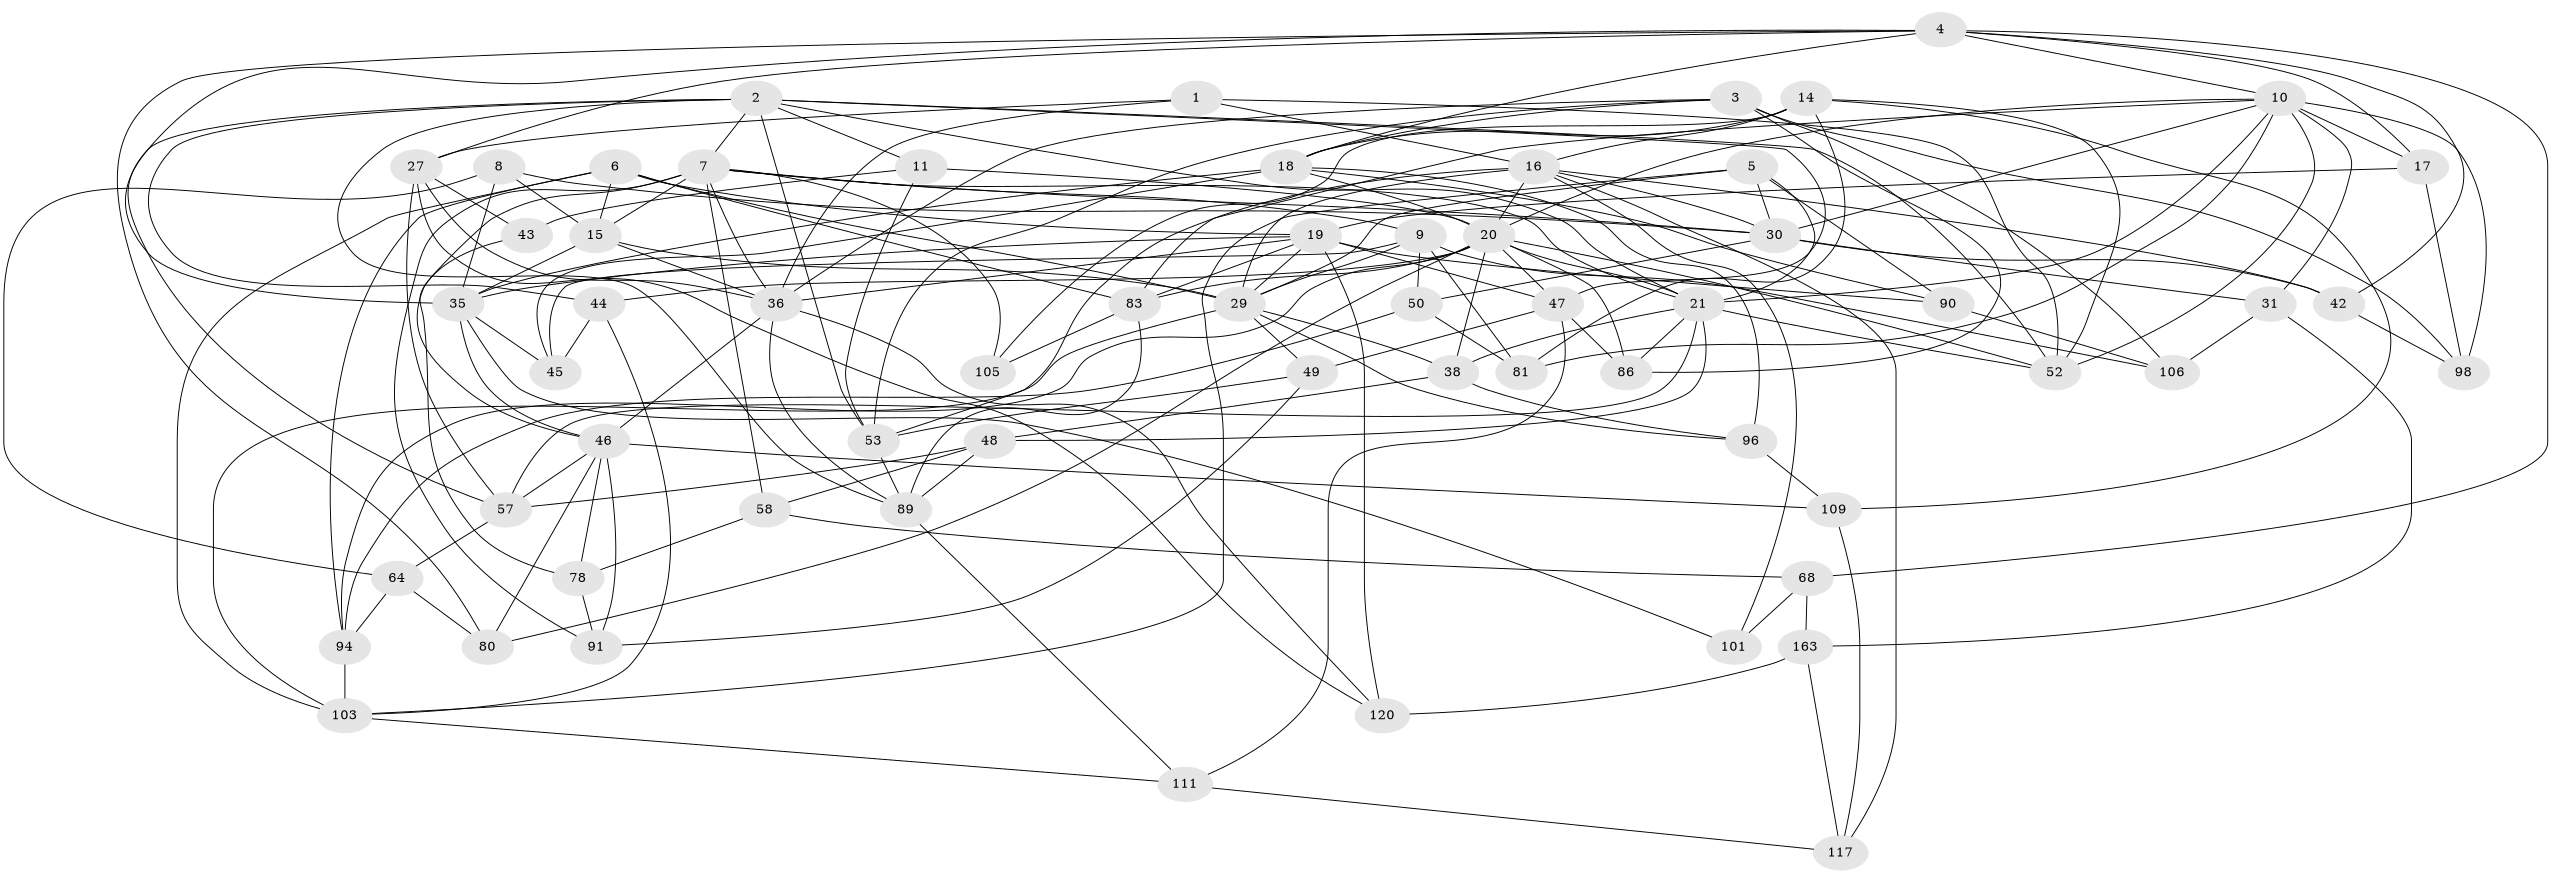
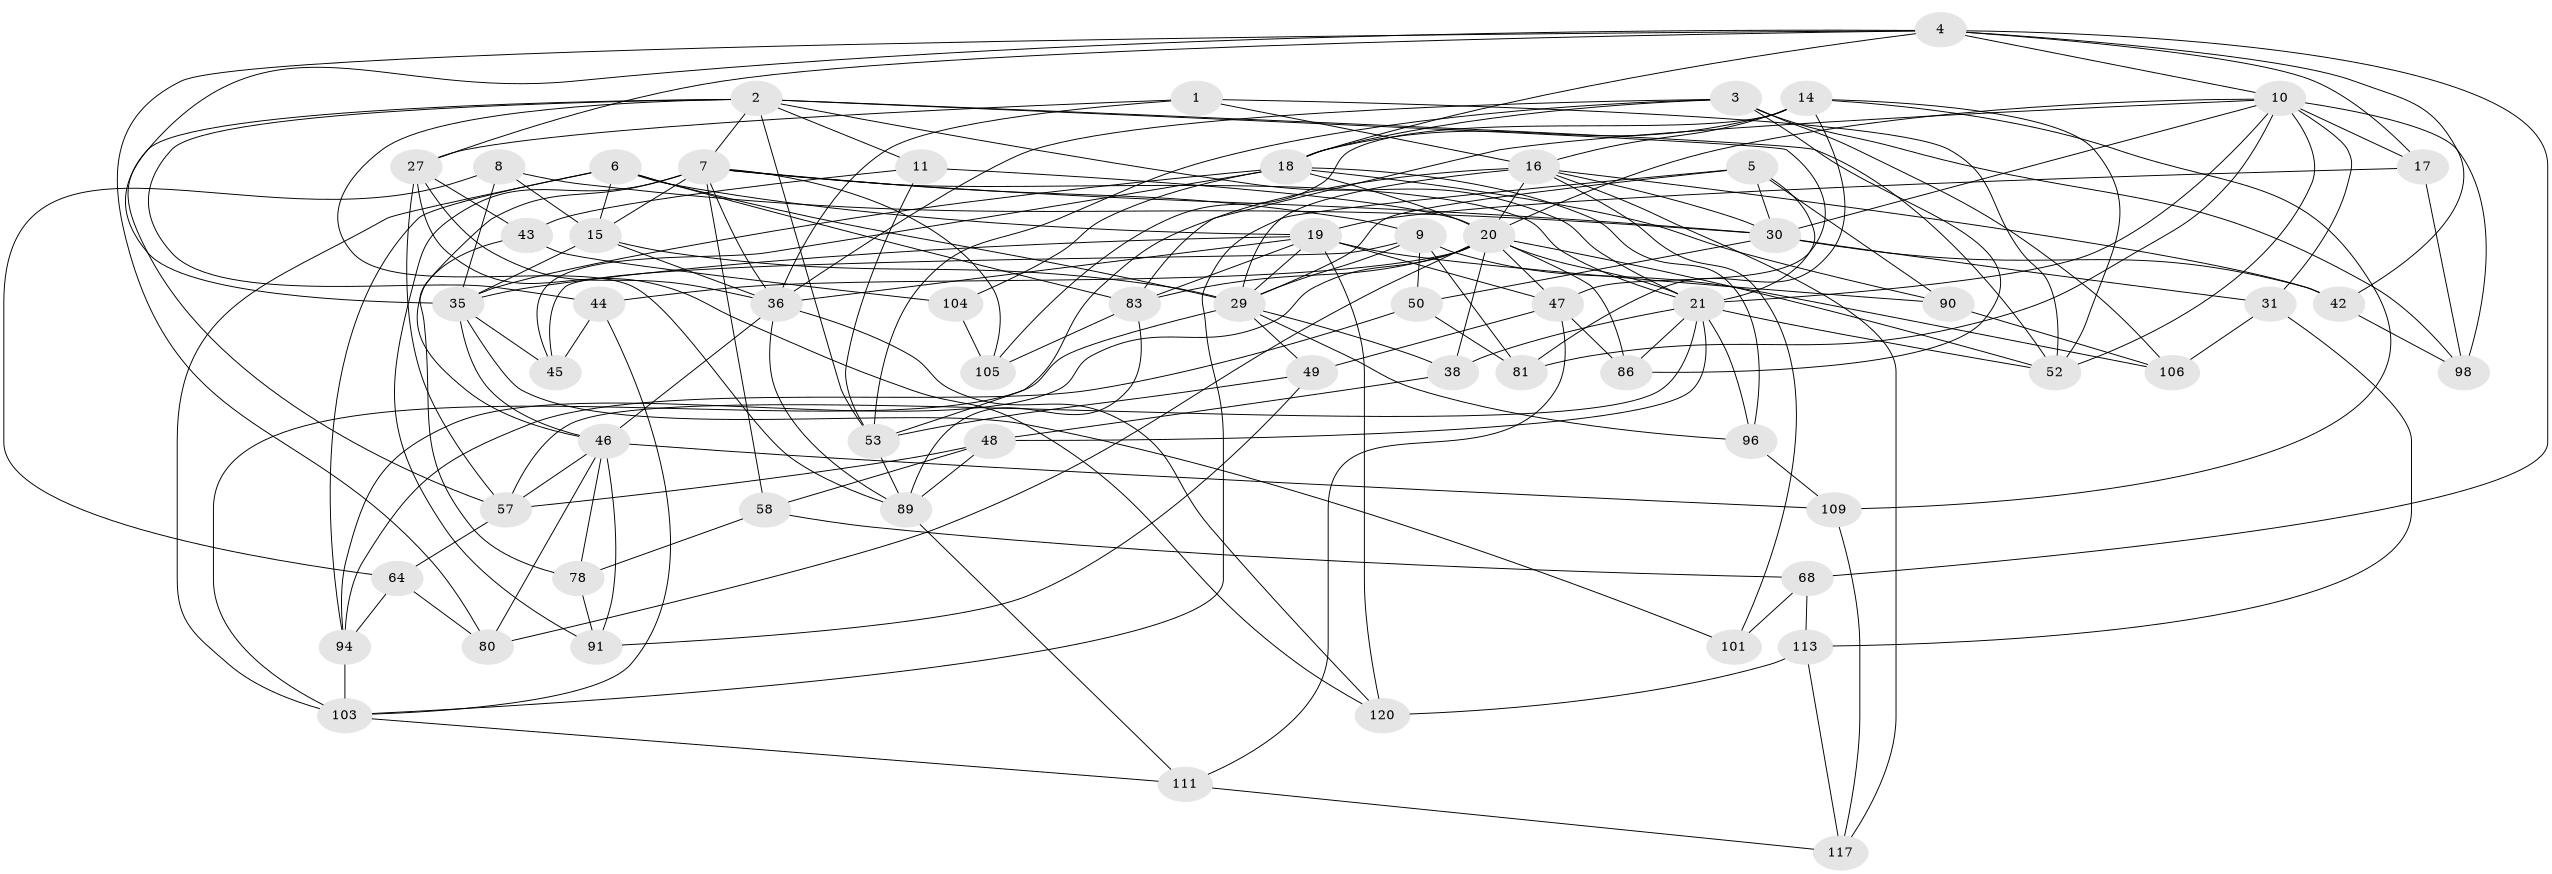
node "104": added
edge "38" -- "96": now "21" -- "96"
node "163": label "163" -> "113"
